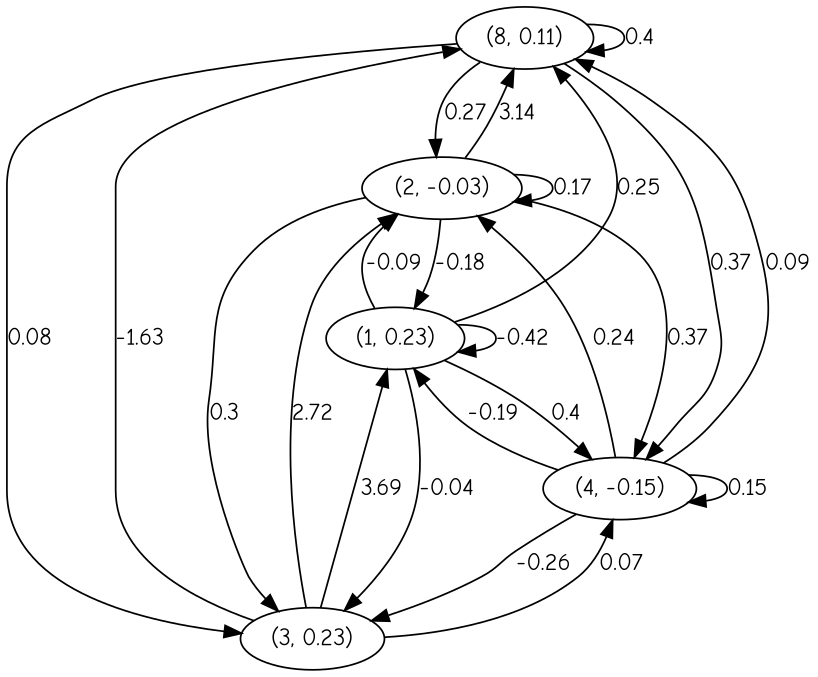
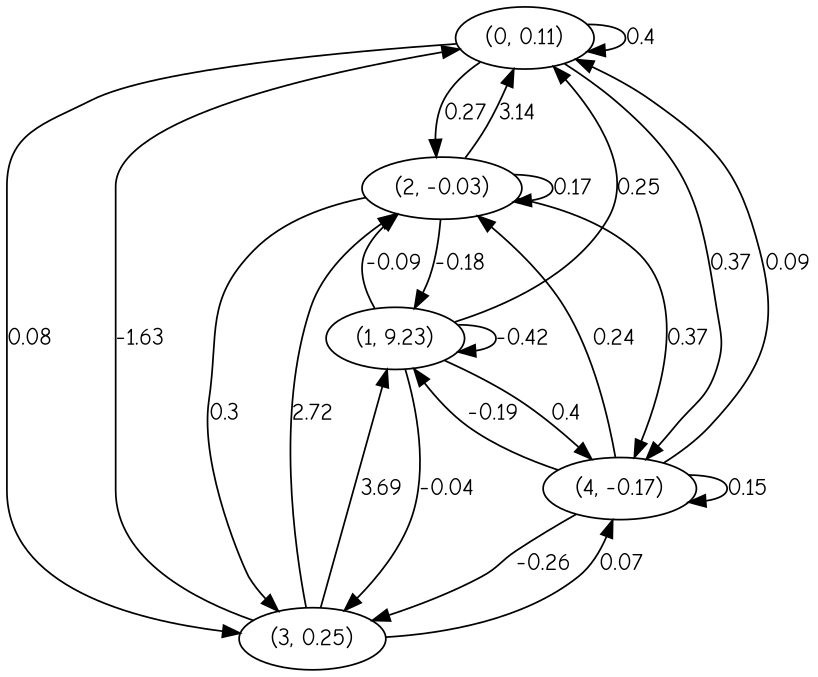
node "(8, 0.11)": label "(8, 0.11)" -> "(0, 0.11)"
node "(1, 0.23)": label "(1, 0.23)" -> "(1, 9.23)"
node "(4, -0.15)": label "(4, -0.15)" -> "(4, -0.17)"
node "(3, 0.23)": label "(3, 0.23)" -> "(3, 0.25)"
